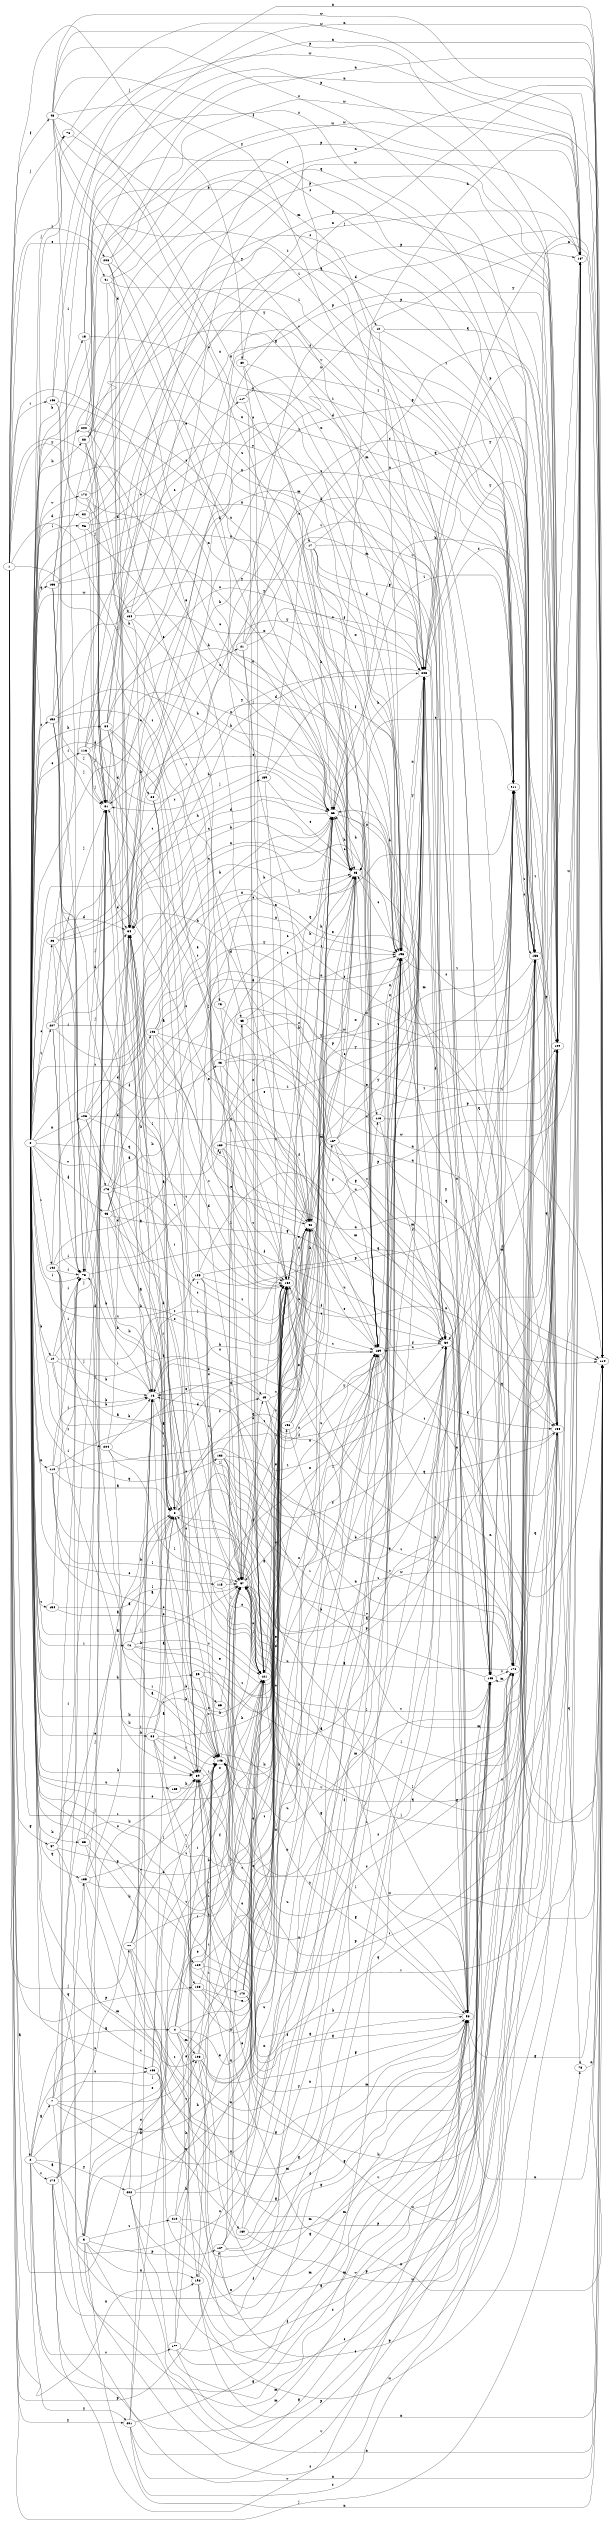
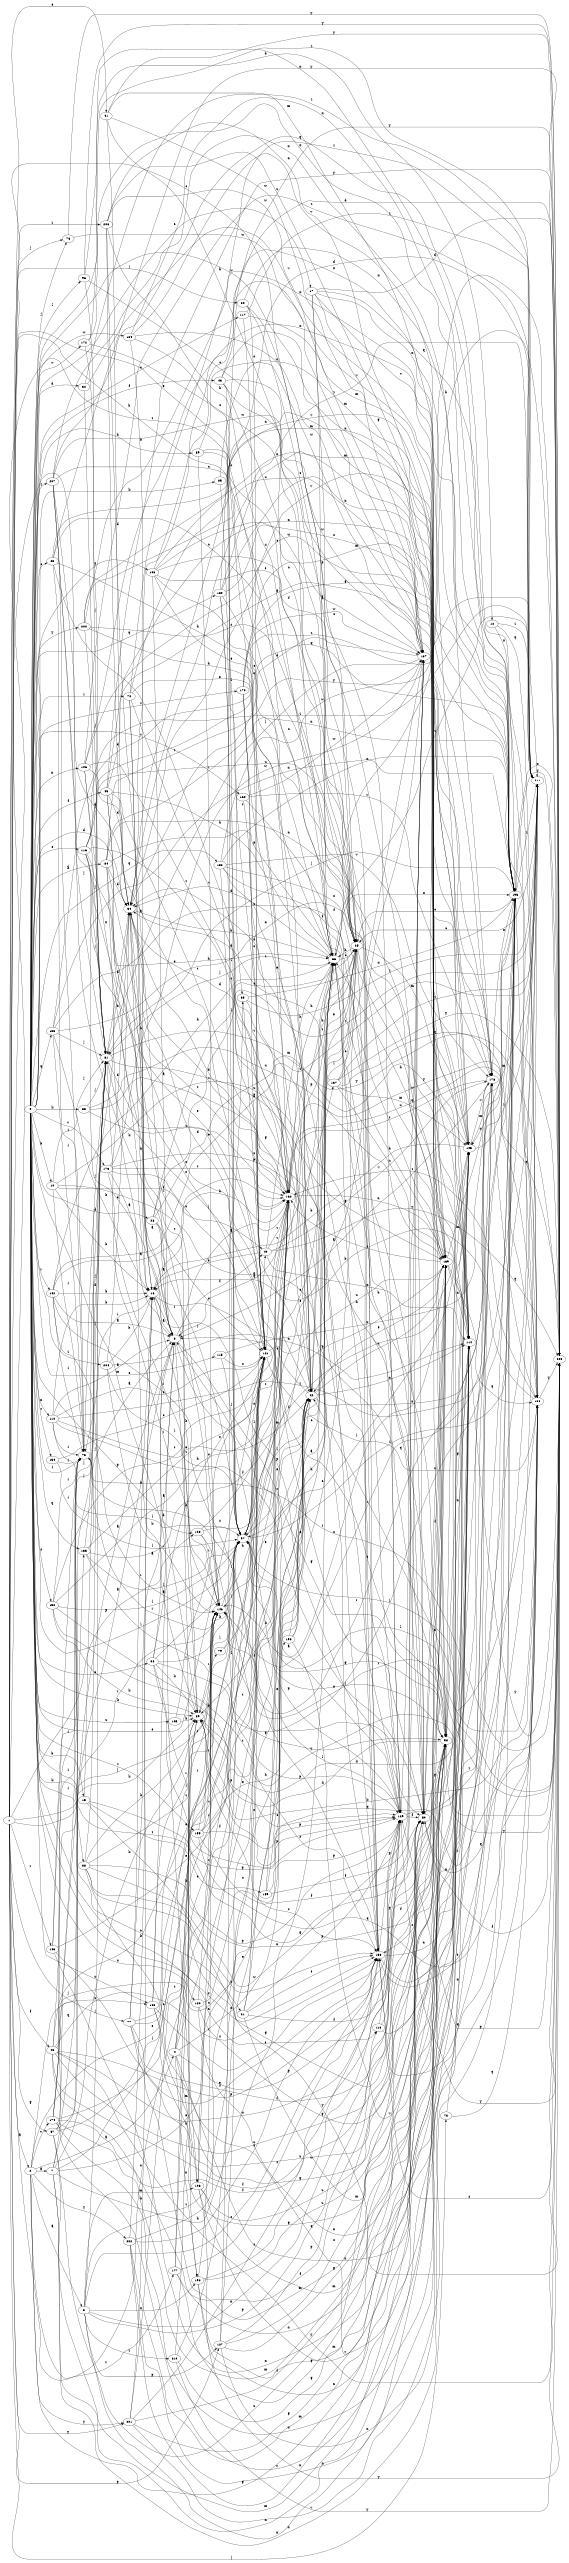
edge "153" -> "25": reversed
edge "138" -> "78": reversed
